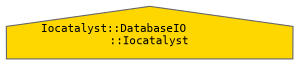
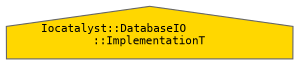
node "Iocatalyst::DatabaseIO ::Iocatalyst": label "Iocatalyst::DatabaseIO ::Iocatalyst" -> "Iocatalyst::DatabaseIO ::ImplementationT"
